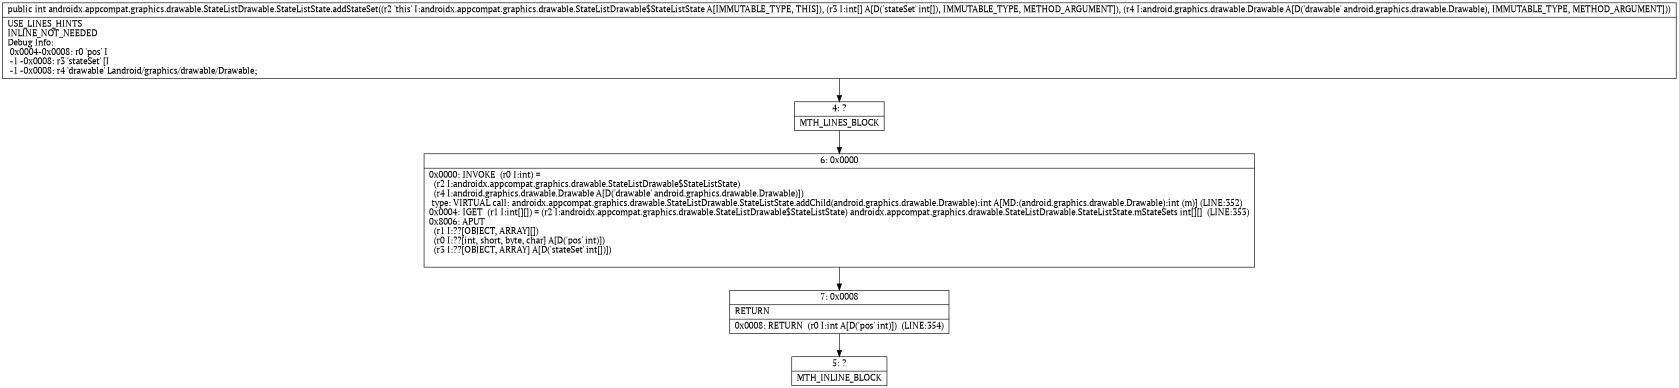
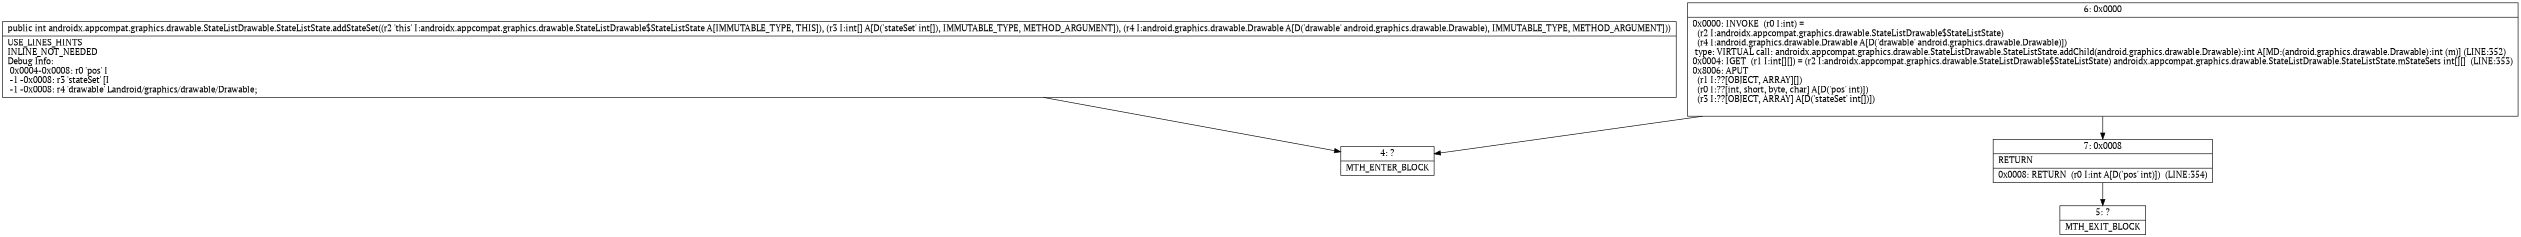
node "4: ?": text "MTH_LINES_BLOCK" -> "MTH_ENTER_BLOCK"
edge "4: ?" -> "6: 0x0000": reversed
node "5: ?": text "MTH_INLINE_BLOCK" -> "MTH_EXIT_BLOCK"
